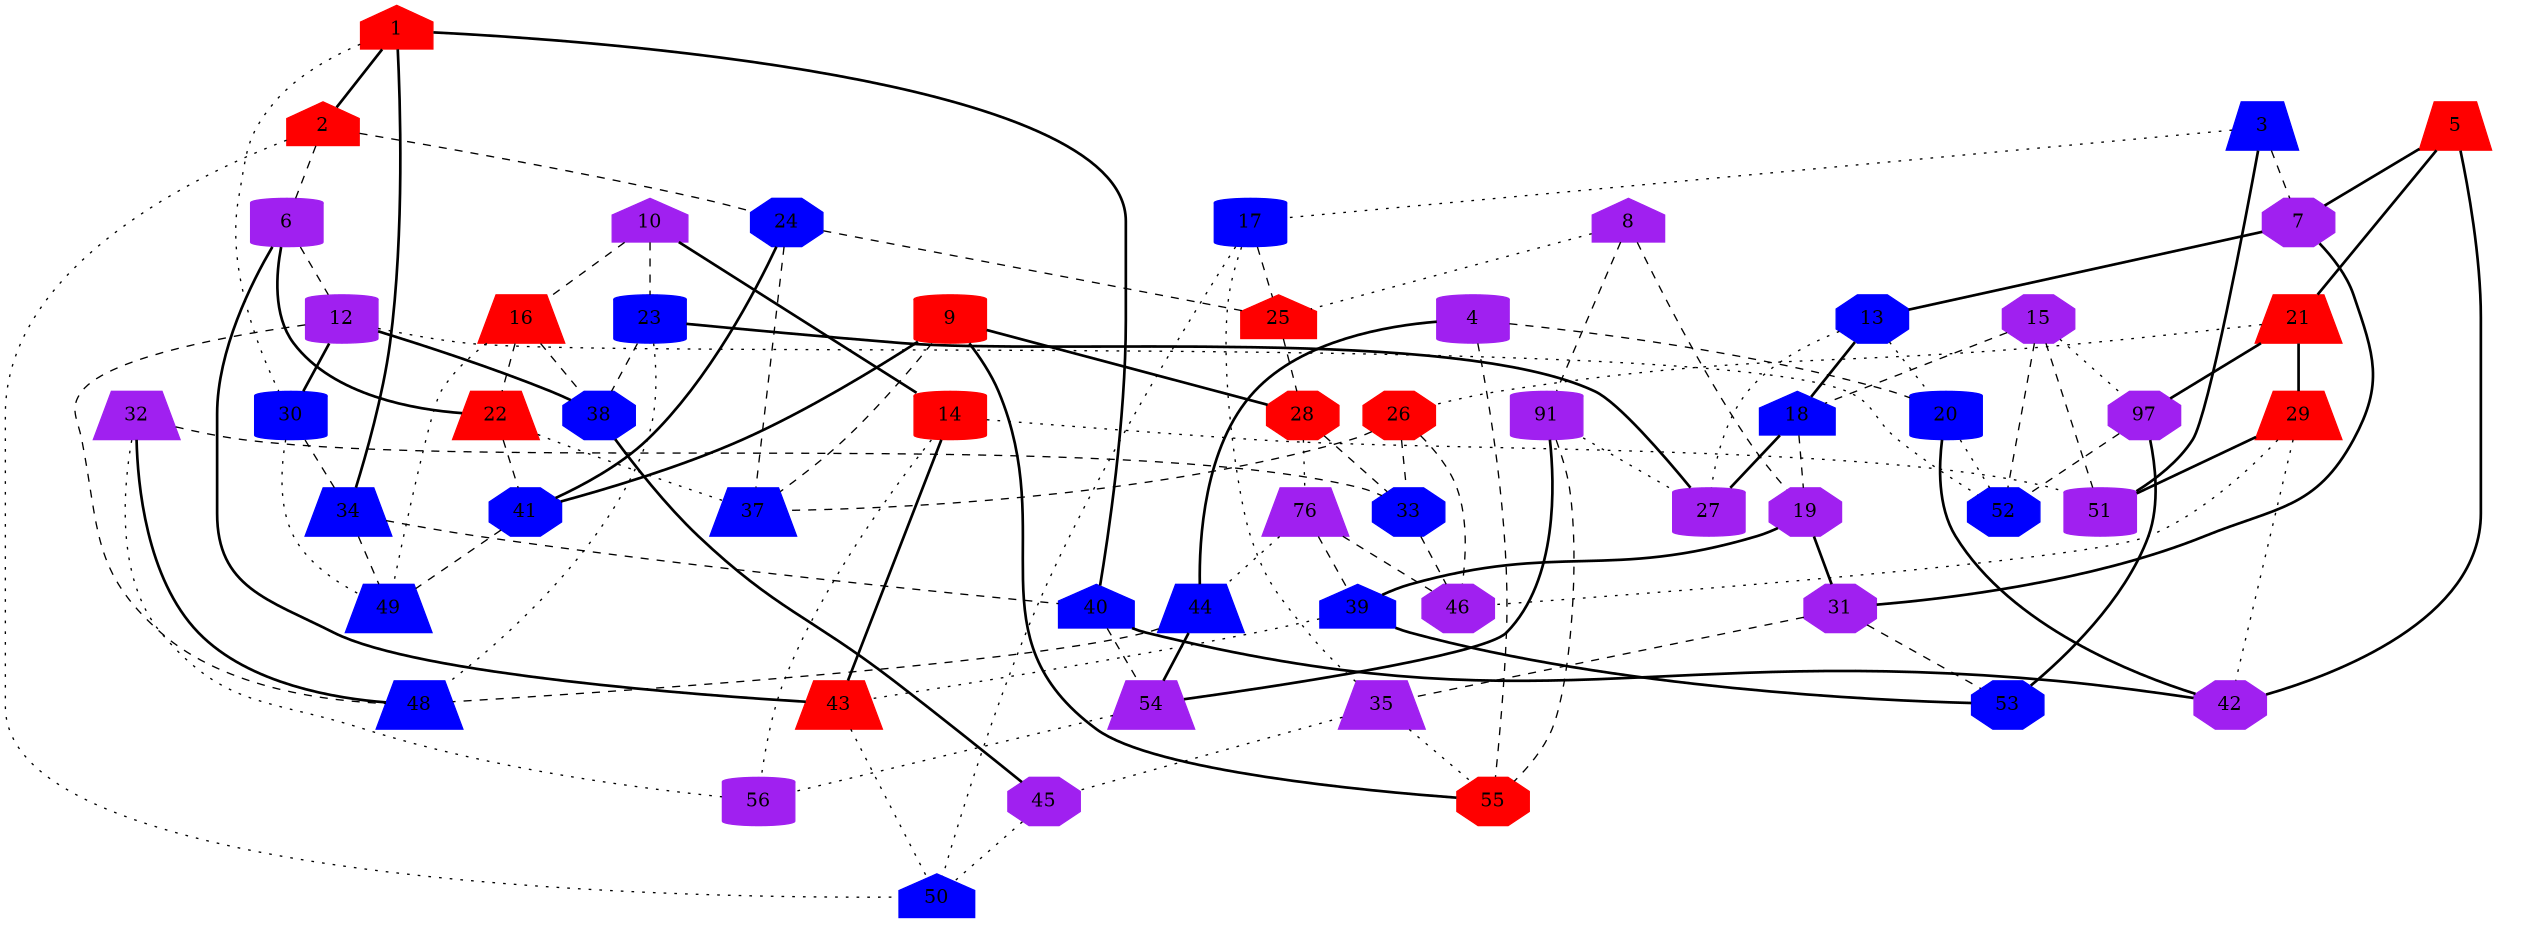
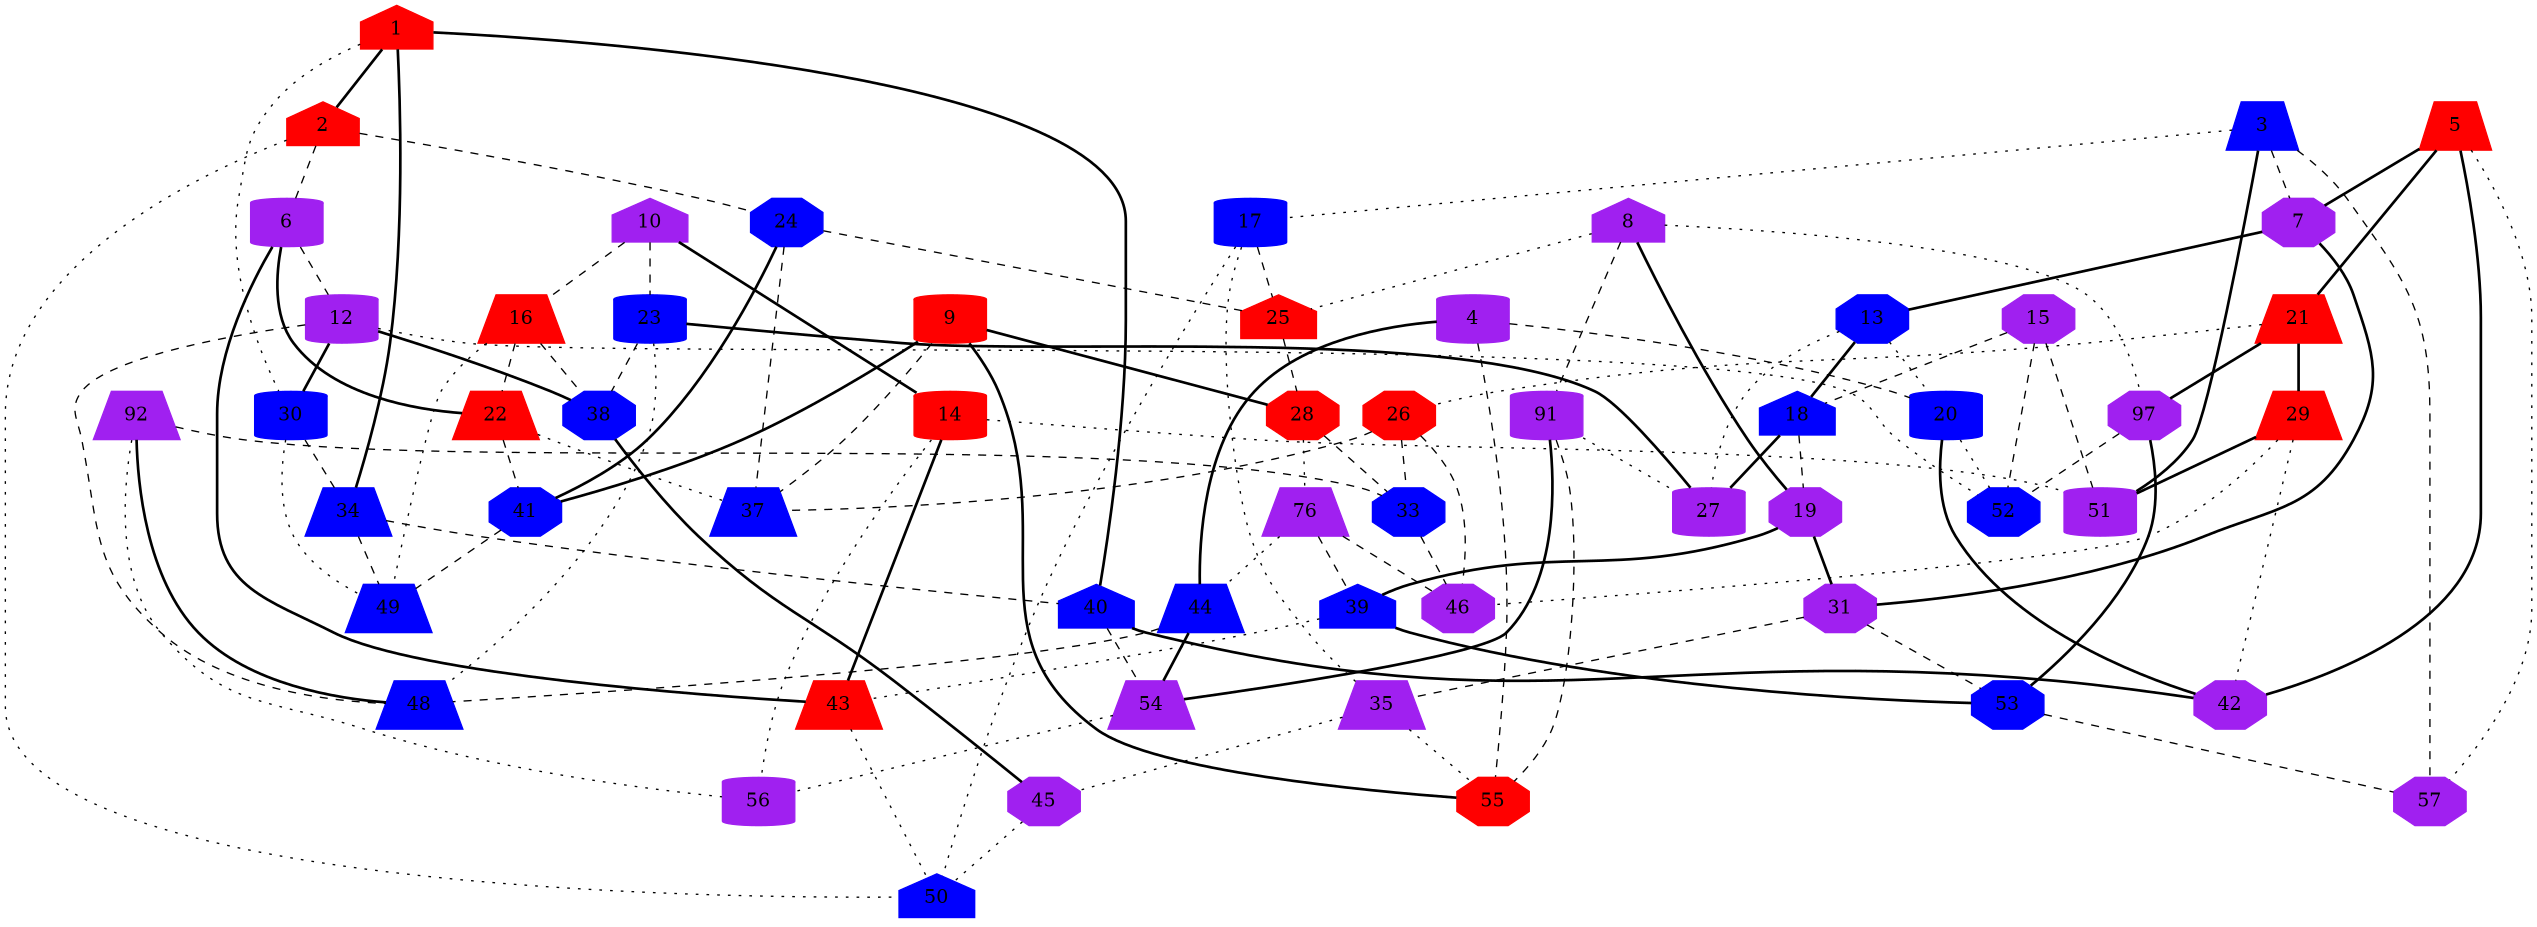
edge "8" -- "19": style dashed -> bold
edge "15" -- "97": now "8" -- "97"
node "32": label "32" -> "92"
node "57": added
